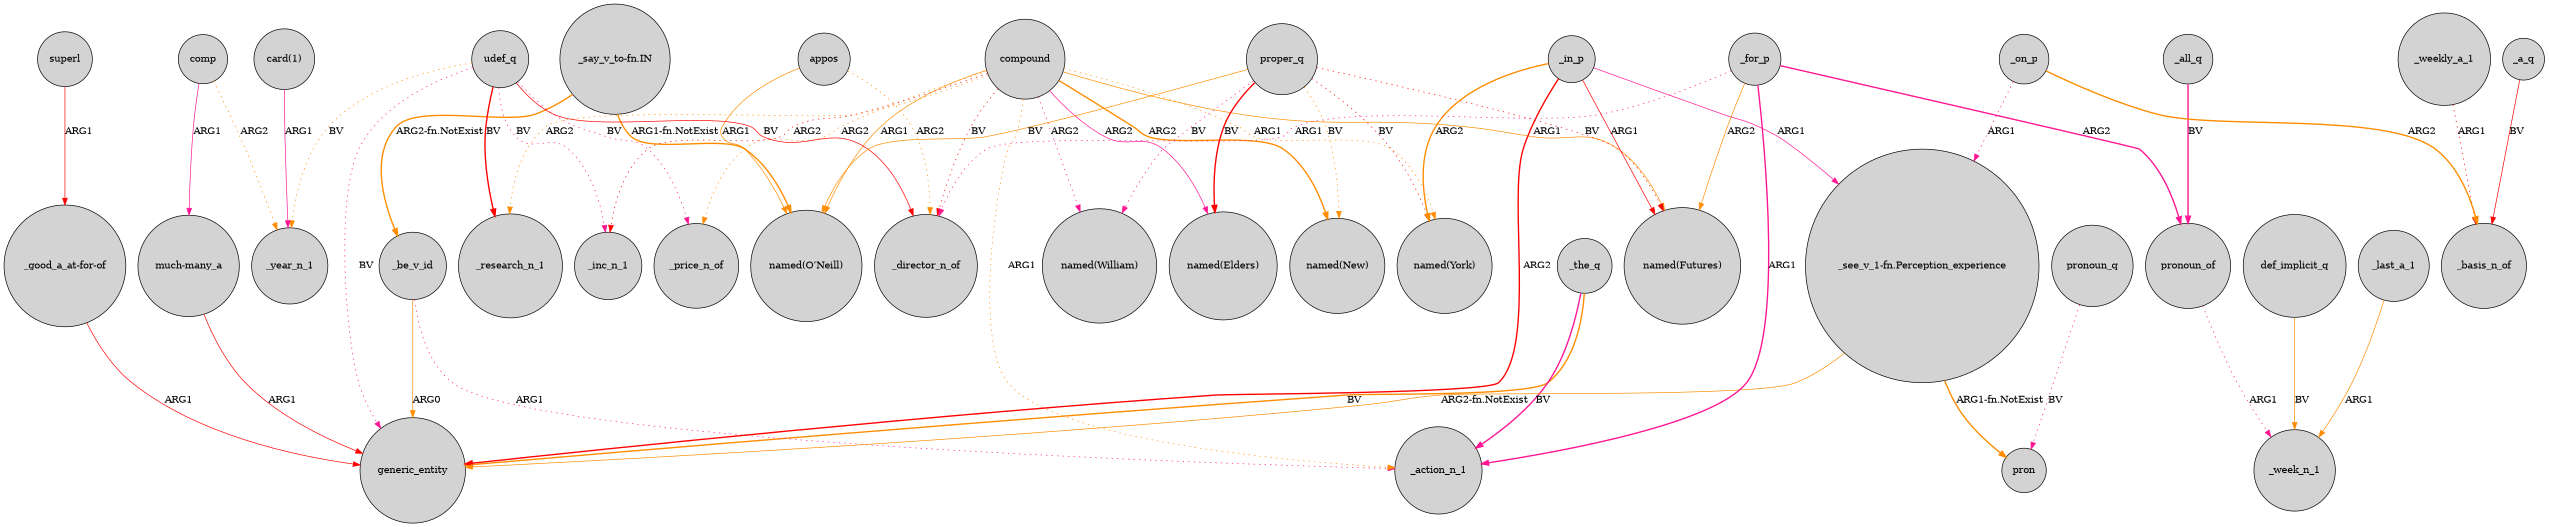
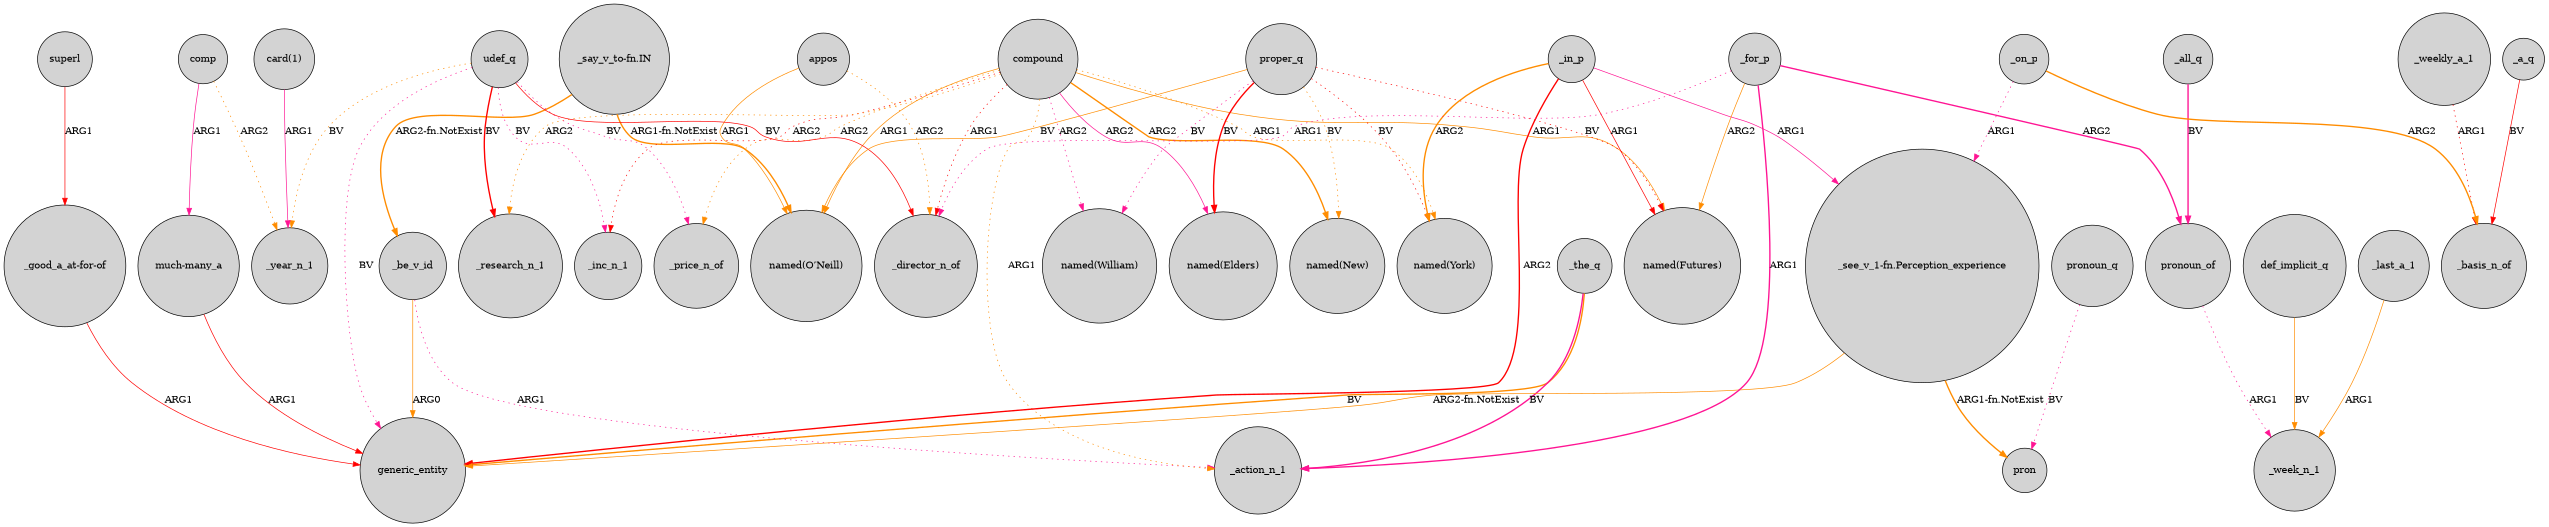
edge "compound" -> "_director_n_of": label "BV" -> "ARG1"
